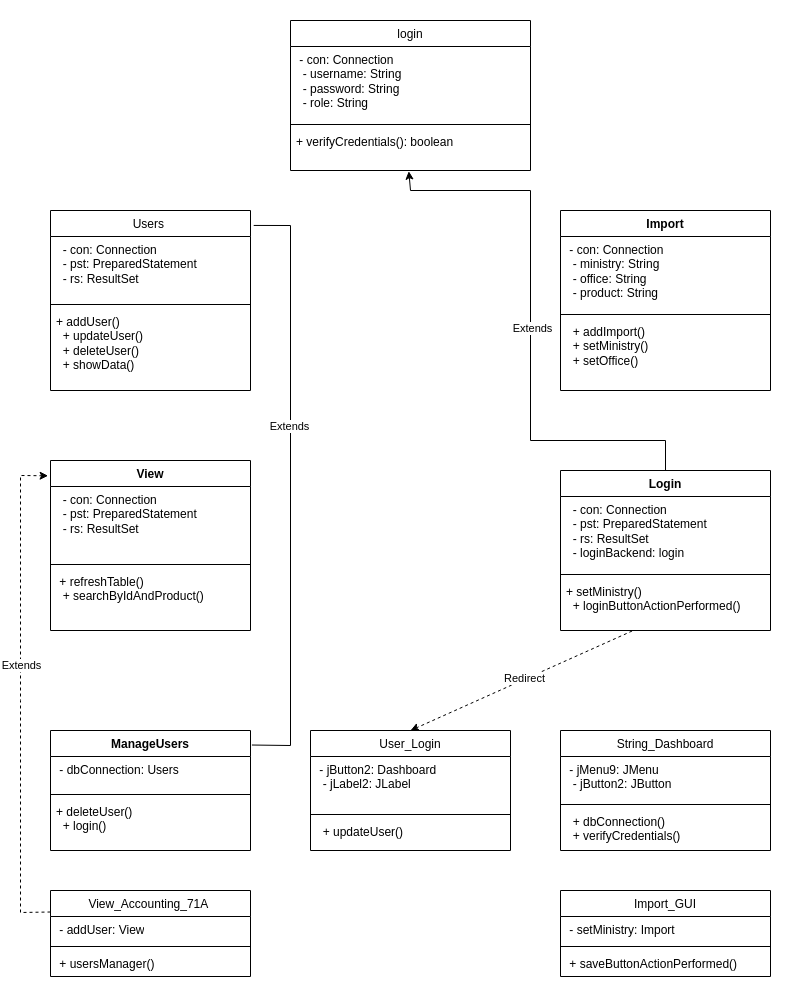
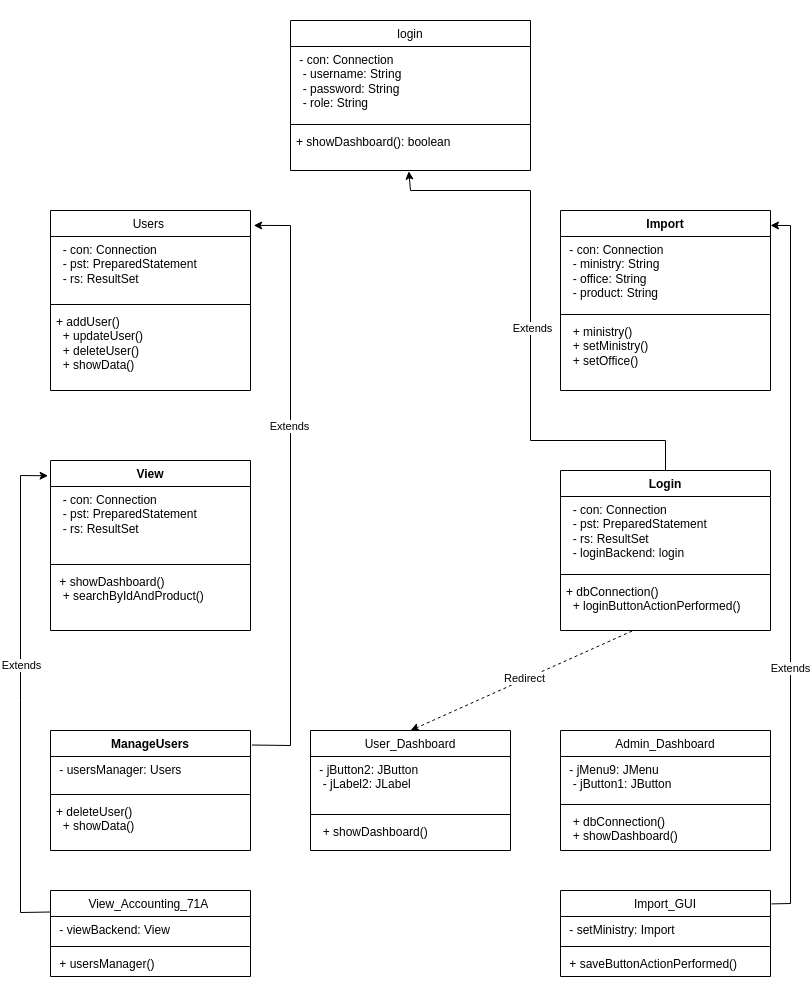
node "+ verifyCredentials(): boolean": label "+ verifyCredentials(): boolean" -> "+ showDashboard(): boolean"
edge "Users" -- "ManageUsers": arrowhead none -> classic
node "+ addImport() + setMinistry() + setOffice()": label "+ addImport() + setMinistry() + setOffice()" -> "+ ministry() + setMinistry() + setOffice()"
edge "Import_GUI" -> "Import": added, label "Extends"
node "+ refreshTable() + searchByIdAndProduct()": label "+ refreshTable() + searchByIdAndProduct()" -> "+ showDashboard() + searchByIdAndProduct()"
node "+ setMinistry() + loginButtonActionPerformed()": label "+ setMinistry() + loginButtonActionPerformed()" -> "+ dbConnection() + loginButtonActionPerformed()"
node "User_Login": label "User_Login" -> "User_Dashboard"
node "String_Dashboard": label "String_Dashboard" -> "Admin_Dashboard"
node "- dbConnection: Users": label "- dbConnection: Users" -> "- usersManager: Users"
node "- jButton2: Dashboard - jLabel2: JLabel": label "- jButton2: Dashboard - jLabel2: JLabel" -> "- jButton2: JButton - jLabel2: JLabel"
node "- jMenu9: JMenu - jButton2: JButton": label "- jMenu9: JMenu - jButton2: JButton" -> "- jMenu9: JMenu - jButton1: JButton"
edge "View_Accounting_71A" -> "View": style dashed -> solid
node "+ deleteUser() + login()": label "+ deleteUser() + login()" -> "+ deleteUser() + showData()"
node "+ dbConnection() + verifyCredentials()": label "+ dbConnection() + verifyCredentials()" -> "+ dbConnection() + showDashboard()"
node "+ updateUser()": label "+ updateUser()" -> "+ showDashboard()"
node "- addUser: View": label "- addUser: View" -> "- viewBackend: View"
